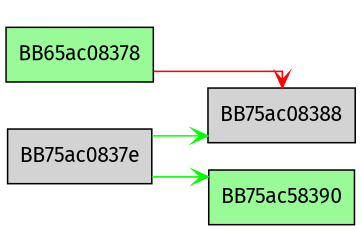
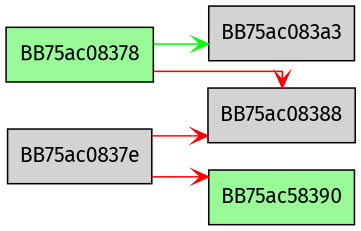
node "BB75ac083a3": added
node "BB65ac08378": label "BB65ac08378" -> "BB75ac08378"
edge "BB75ac0837e" -> "BB75ac08388": color green -> red
edge "BB75ac0837e" -> "BB75ac58390": color green -> red
